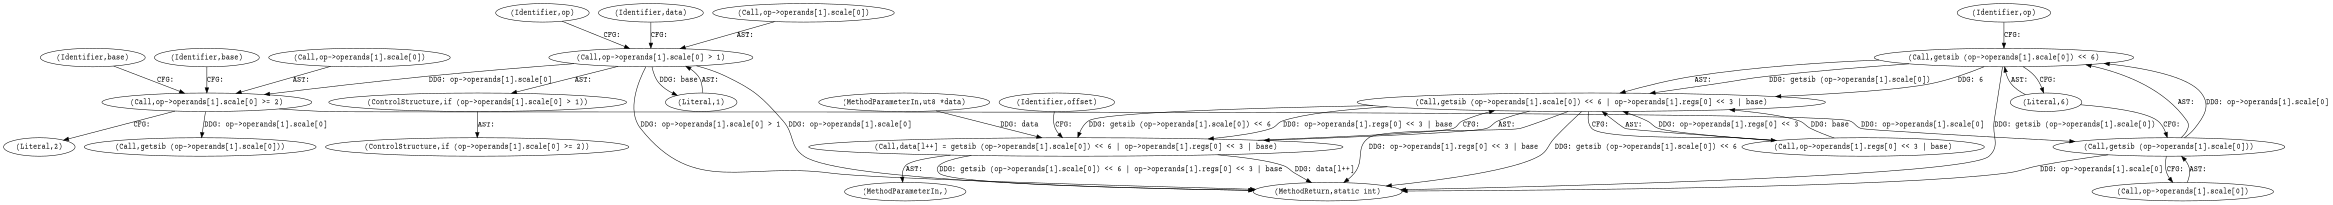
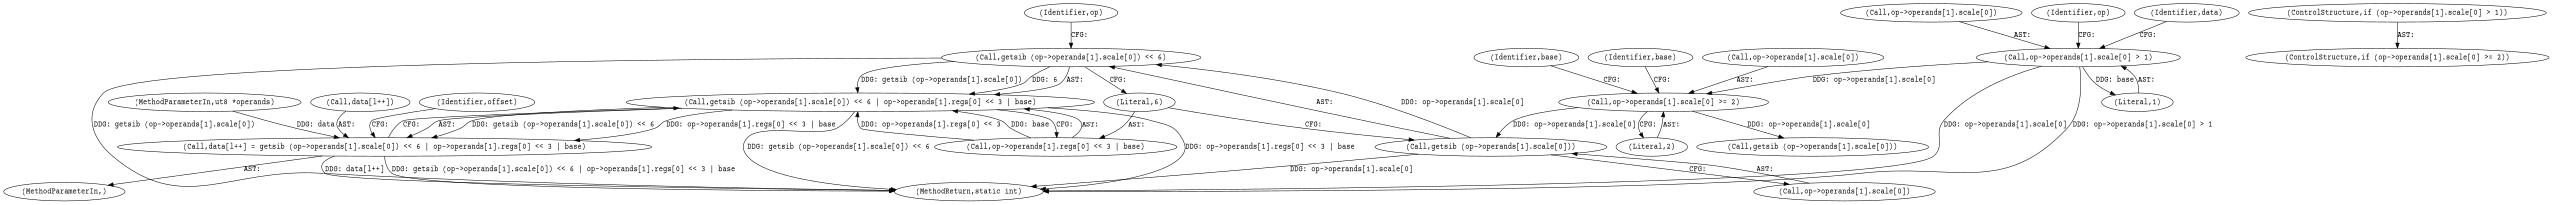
edge "(Call,op->operands[1].scale[0] > 1)" -> "(ControlStructure,if (op->operands[1].scale[0] > 1))": removed, label "AST:"
edge "(Literal,6)" -> "(Call,getsib (op->operands[1].scale[0]) << 6)": now "(Literal,6)" -> "(Call,op->operands[1].regs[0] << 3 | base)"
node "(Call,data[l++])": added
node "(MethodParameterIn,ut8 *data)": label "(MethodParameterIn,ut8 *data)" -> "(MethodParameterIn,ut8 *operands)"
edge "(Literal,2)" -> "(Call,op->operands[1].scale[0] >= 2)": added, label "AST:"
